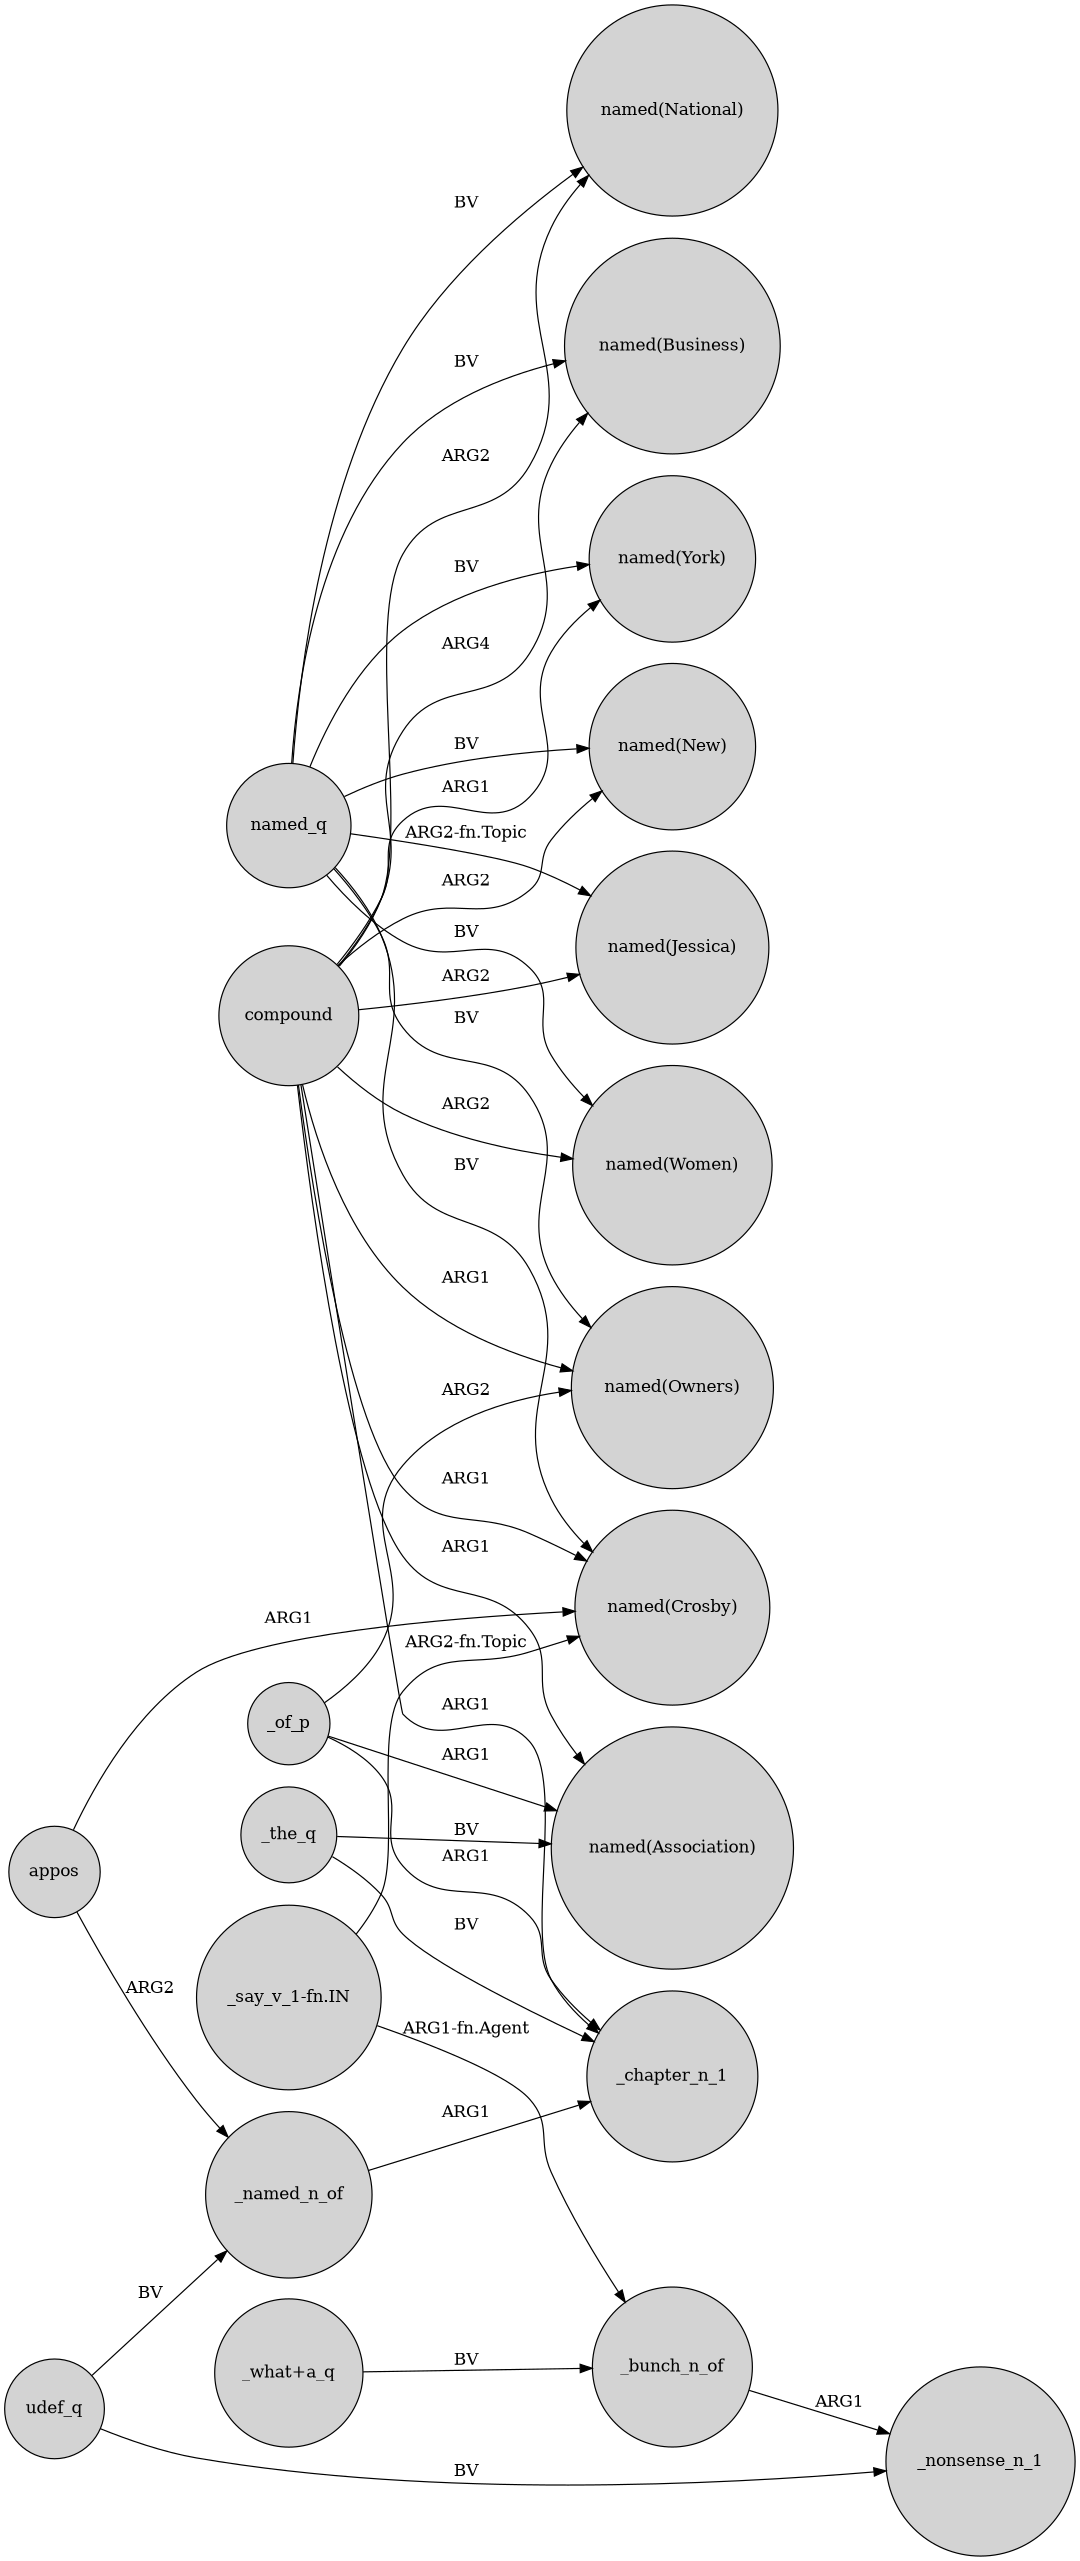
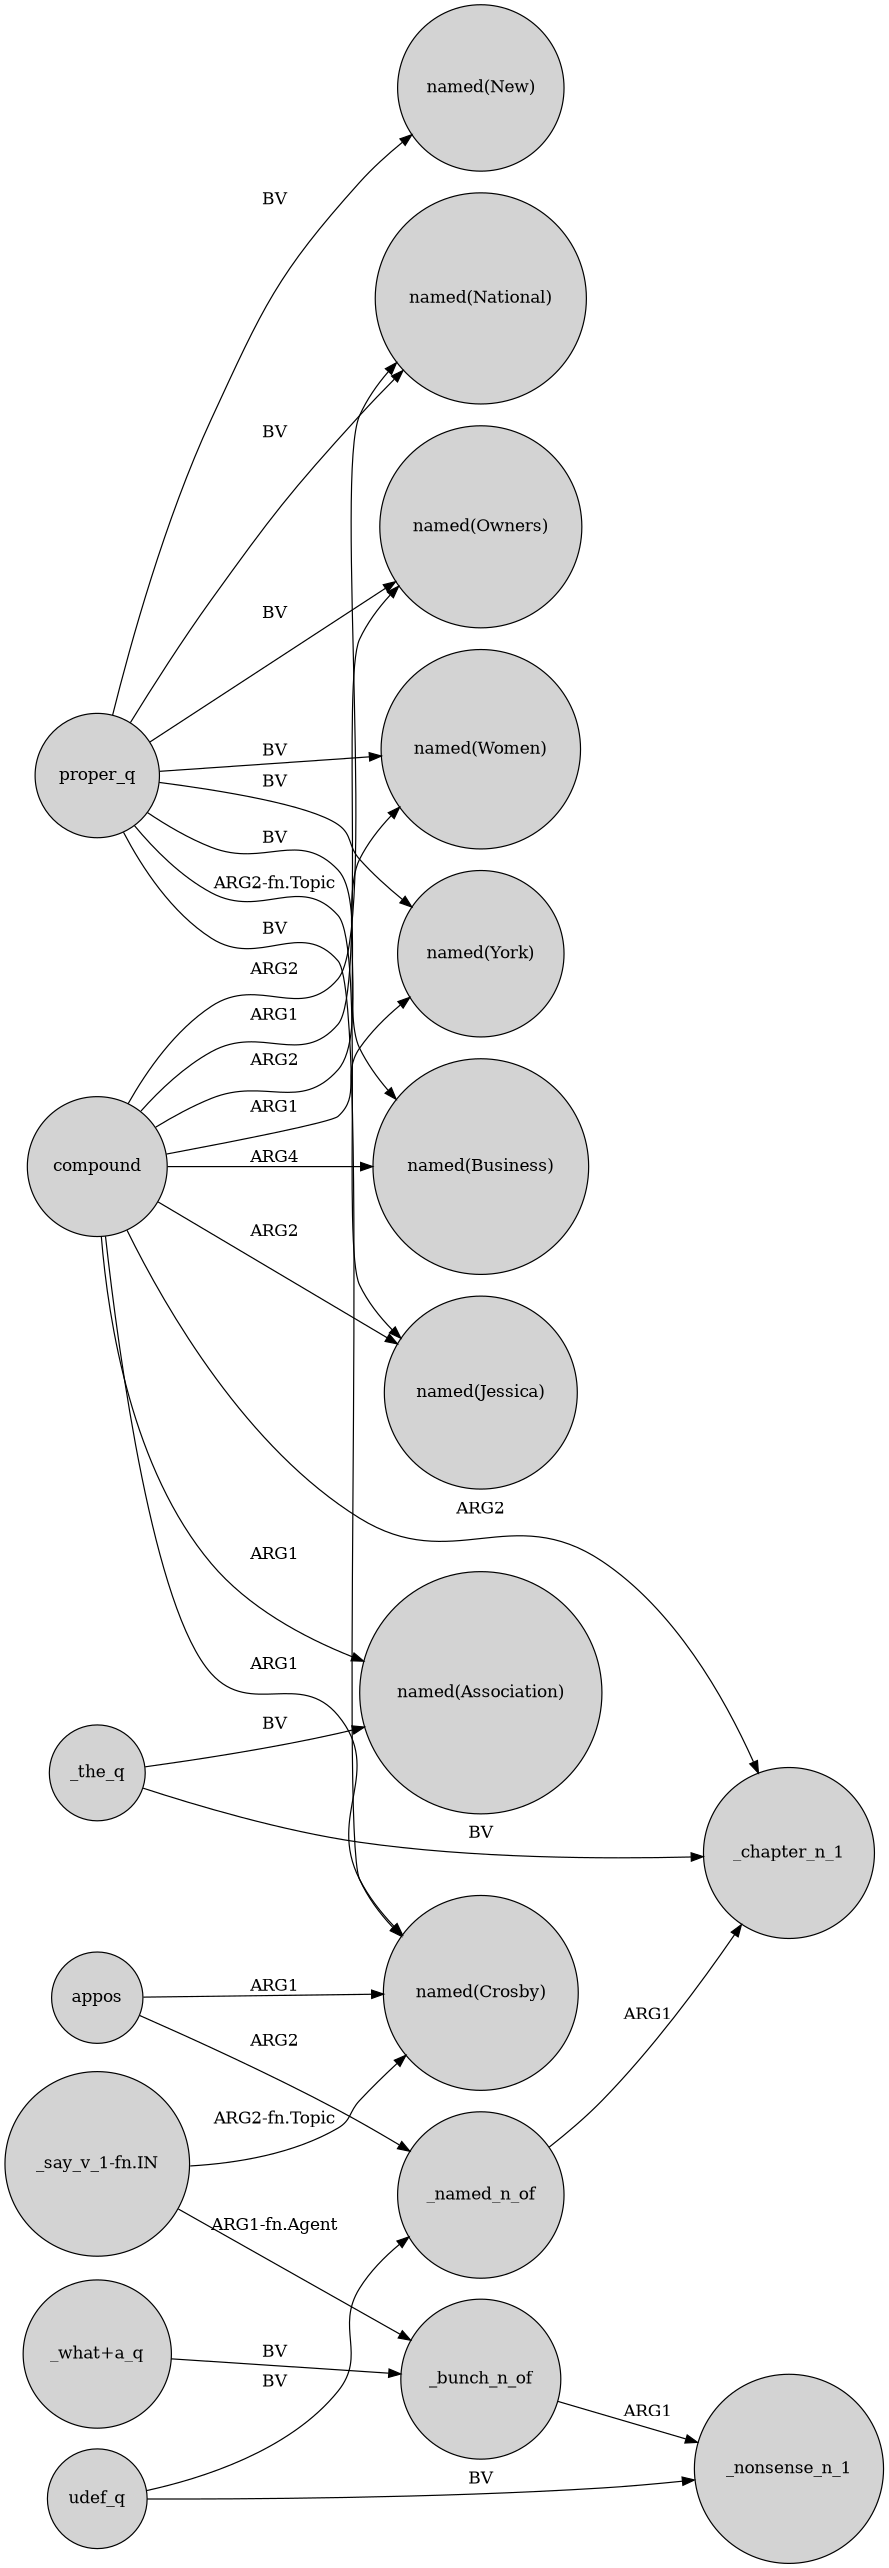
node "named_q": label "named_q" -> "proper_q"
edge "compound" -> "named(New)": removed, label "ARG2"
edge "compound" -> "_chapter_n_1": label "ARG1" -> "ARG2"
node "_of_p": removed
